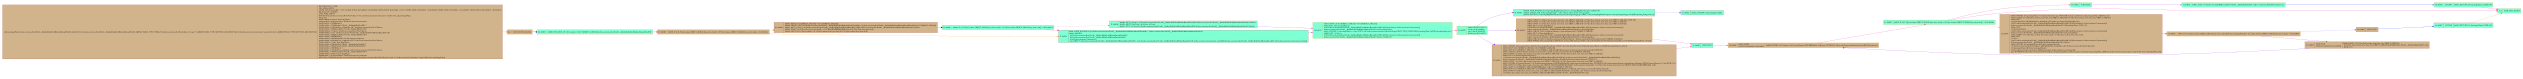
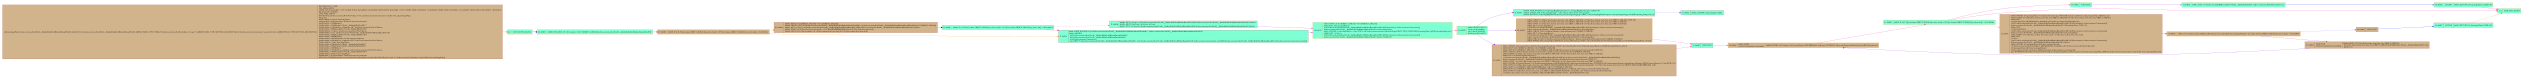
node "26: ?": fillcolor tan -> aquamarine
